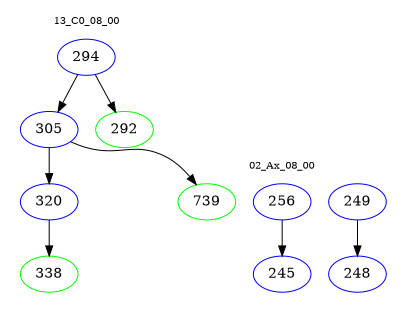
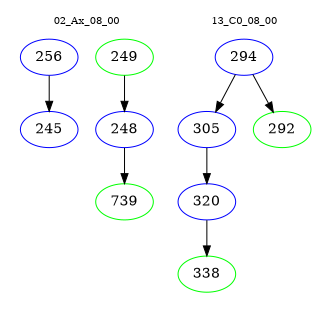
edge "305" -> "739": now "248" -> "739"
node "249": color blue -> green
